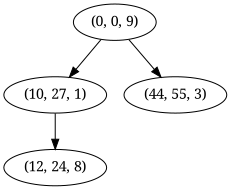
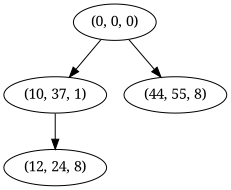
node "(0, 0, 9)": label "(0, 0, 9)" -> "(0, 0, 0)"
node "(10, 27, 1)": label "(10, 27, 1)" -> "(10, 37, 1)"
node "(44, 55, 3)": label "(44, 55, 3)" -> "(44, 55, 8)"
